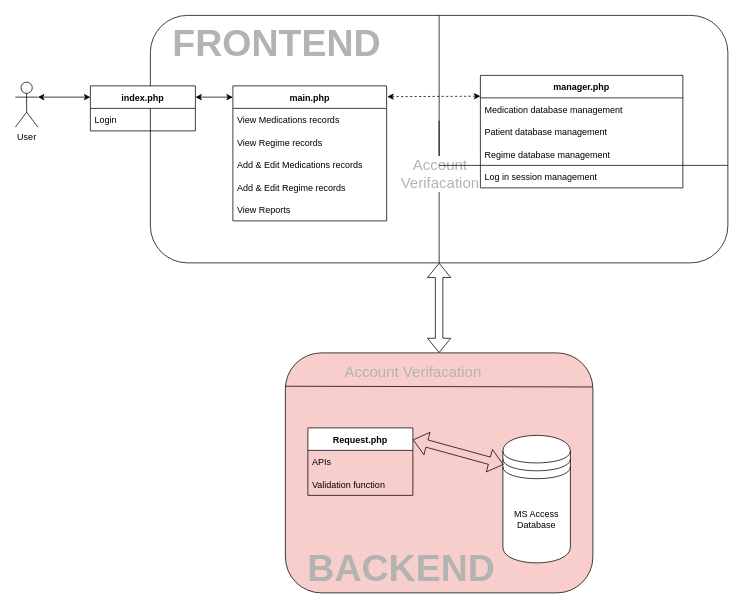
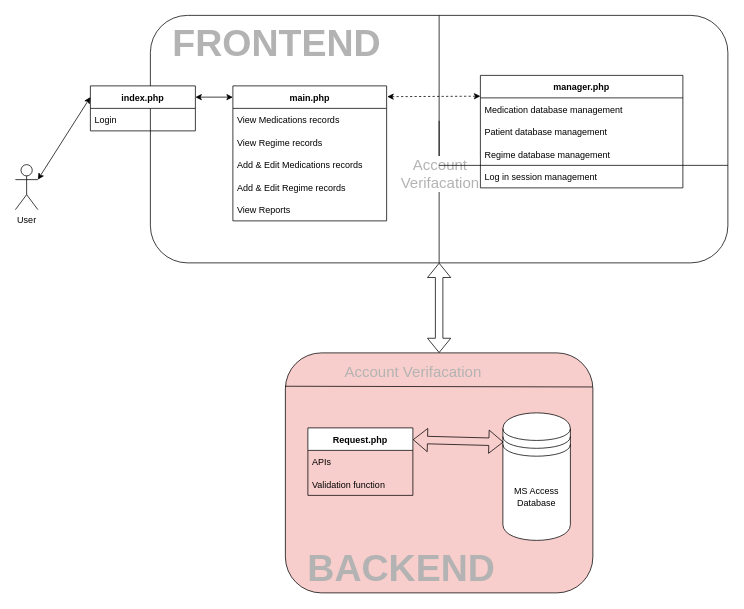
node "User": moved (27, 105) -> (27, 187)
node "MS Access Database": moved (537, 499) -> (537, 477)
